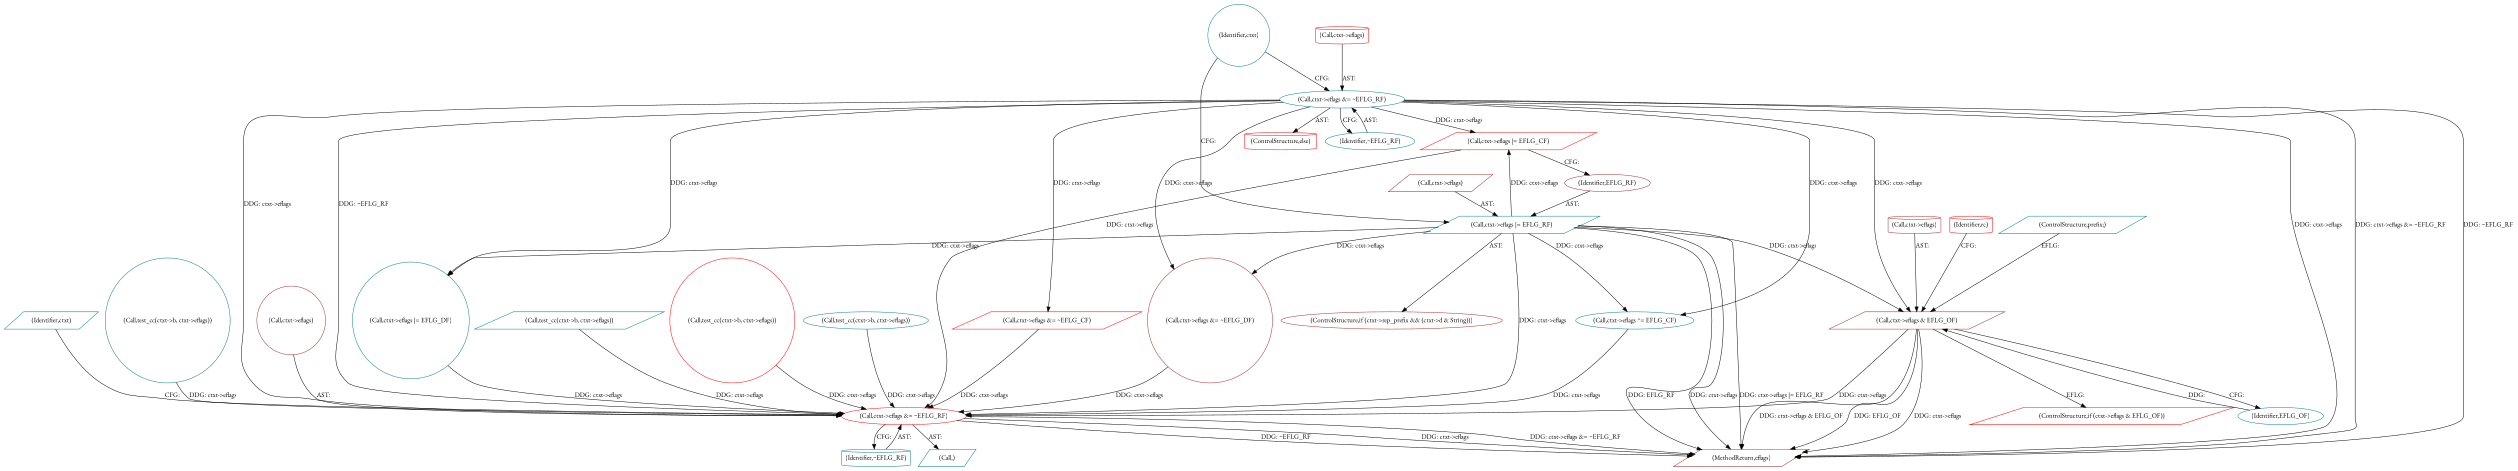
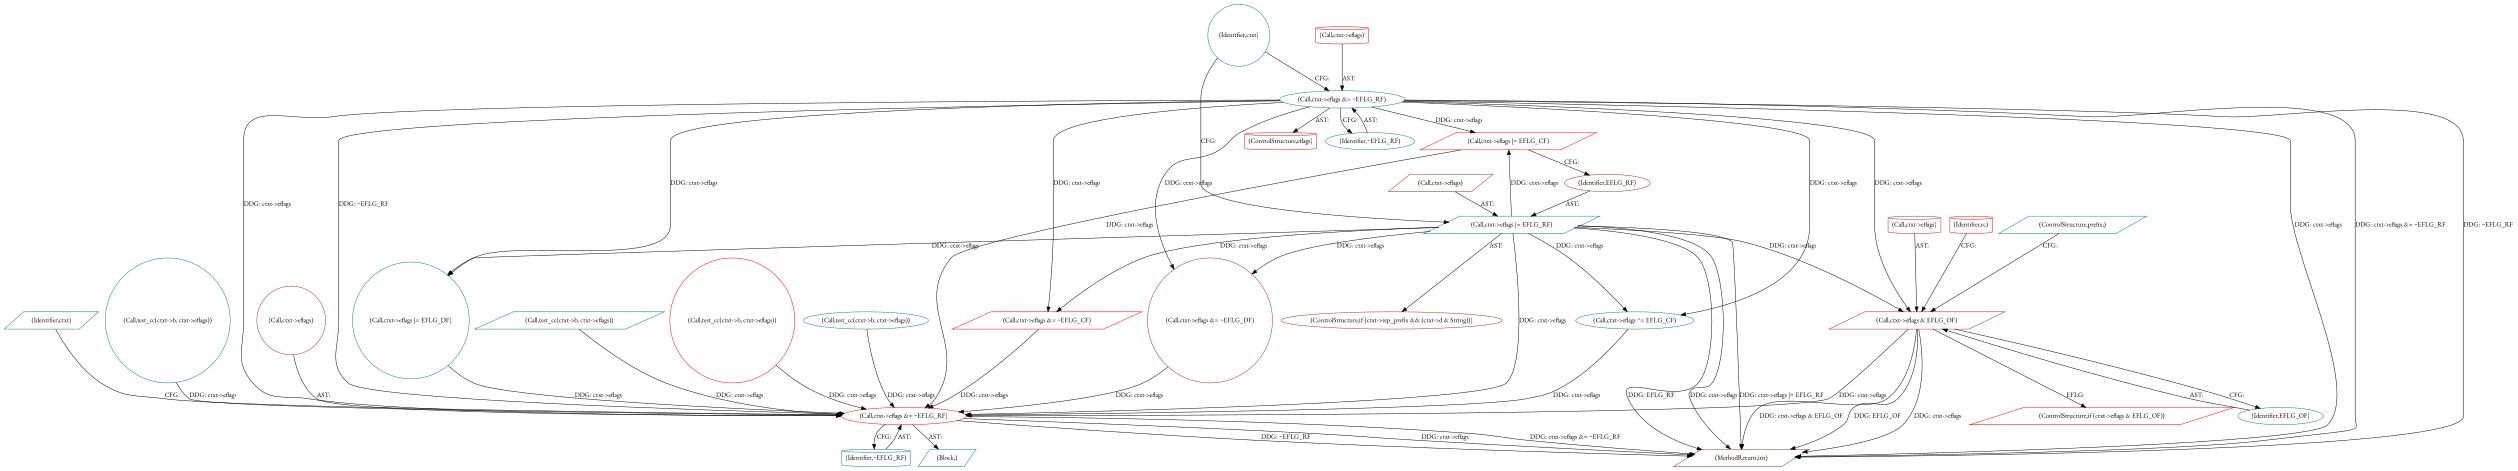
node "(ControlStructure,else)": label "(ControlStructure,else)" -> "(ControlStructure,eflags)"
edge "(Call,ctxt->eflags |= EFLG_RF)" -> "(Call,ctxt->eflags &= ~EFLG_CF)": added, label "DDG: ctxt->eflags"
edge "(ControlStructure,prefix;)" -> "(Call,ctxt->eflags & EFLG_OF)": label "EFLG: " -> "CFG: "
edge "(Identifier,EFLG_OF)" -> "(Call,ctxt->eflags & EFLG_OF)": label "DDG: " -> "AST: "
node "(Call,)": label "(Call,)" -> "(Block,)"
node "(MethodReturn,eflags)": label "(MethodReturn,eflags)" -> "(MethodReturn,int)"
